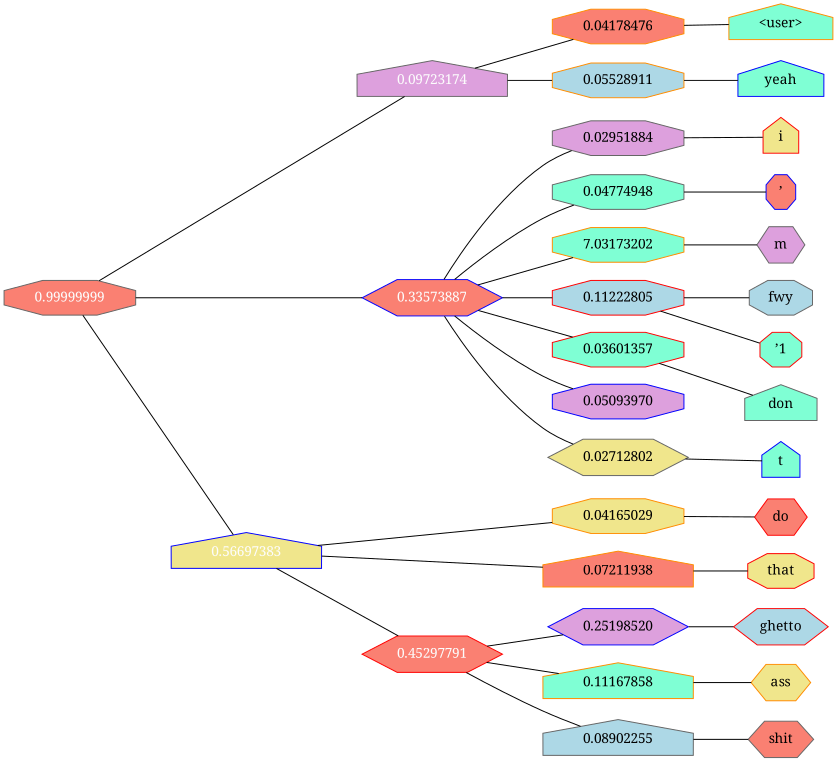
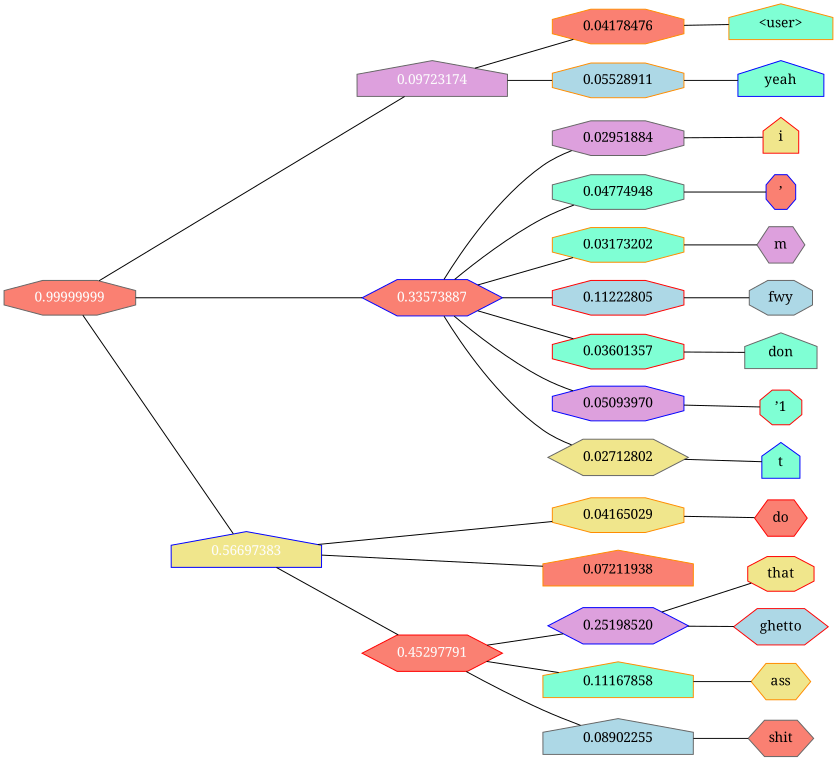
node "7.03173202": label "7.03173202" -> "0.03173202"
edge "0.11222805" -- "’1": now "0.05093970" -- "’1"
edge "0.07211938" -- "that": now "0.25198520" -- "that"
